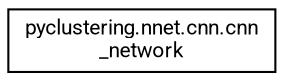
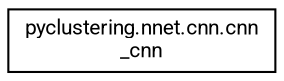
node "pyclustering.nnet.cnn.cnn _network": label "pyclustering.nnet.cnn.cnn _network" -> "pyclustering.nnet.cnn.cnn _cnn"
